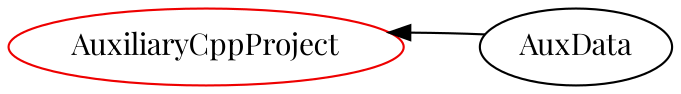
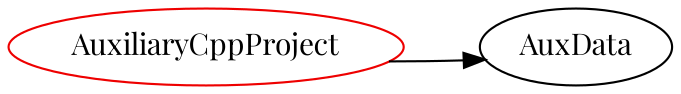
edge "AuxData" -> "AuxiliaryCppProject": reversed
